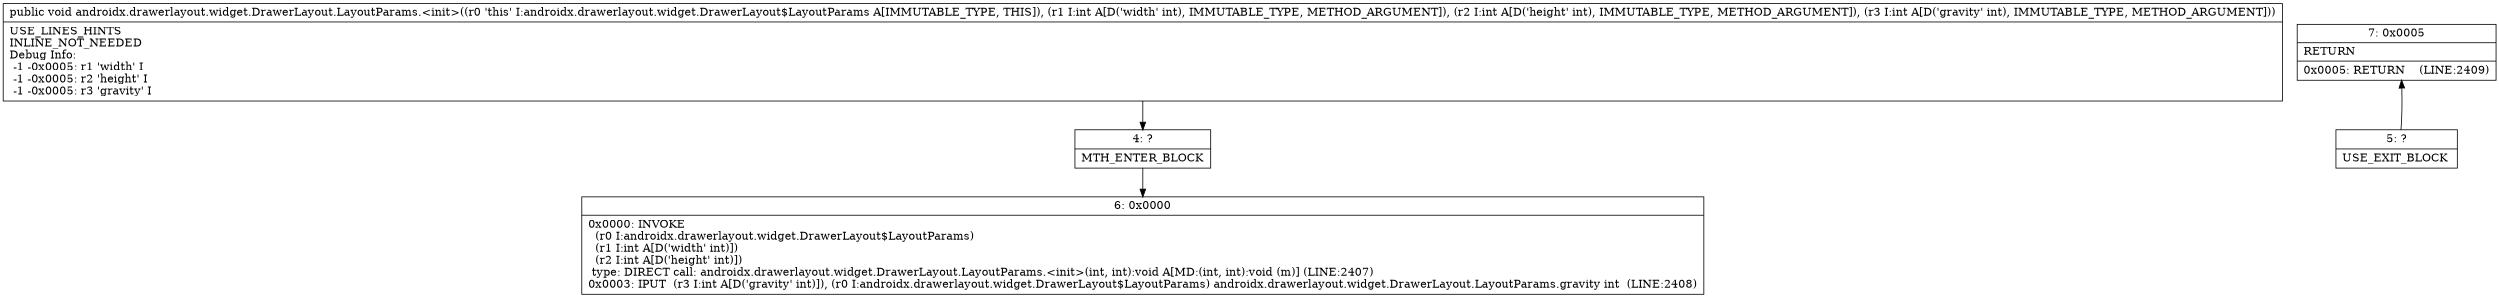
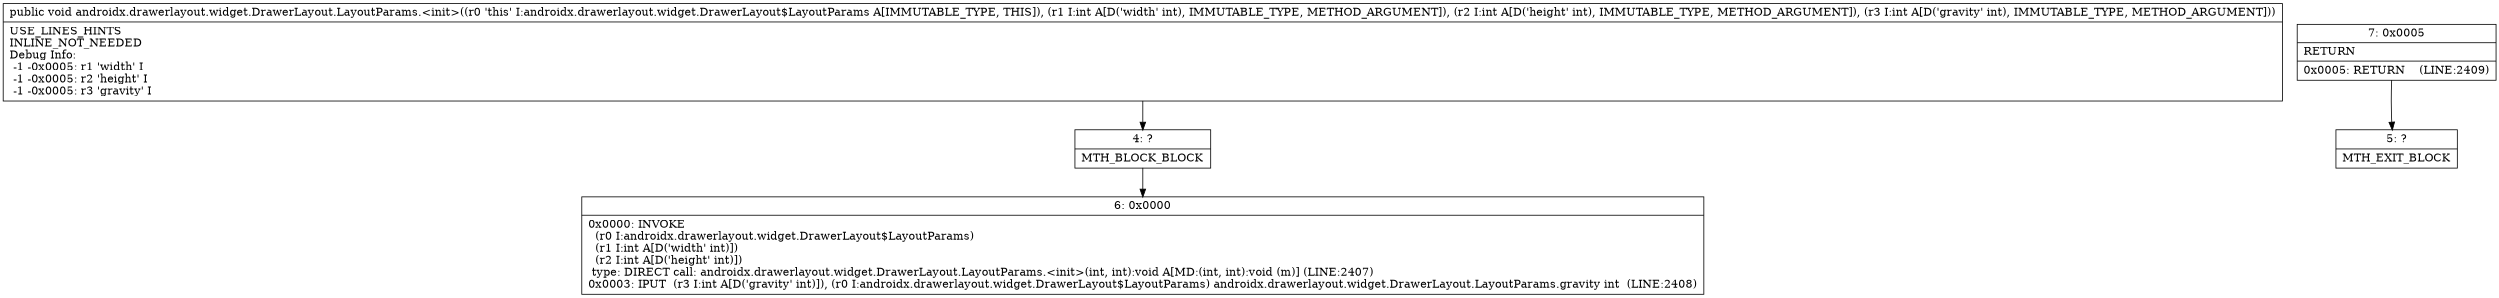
edge "5: ?" -> "7: 0x0005": reversed
node "4: ?": text "MTH_ENTER_BLOCK" -> "MTH_BLOCK_BLOCK"
node "5: ?": text "USE_EXIT_BLOCK" -> "MTH_EXIT_BLOCK"
